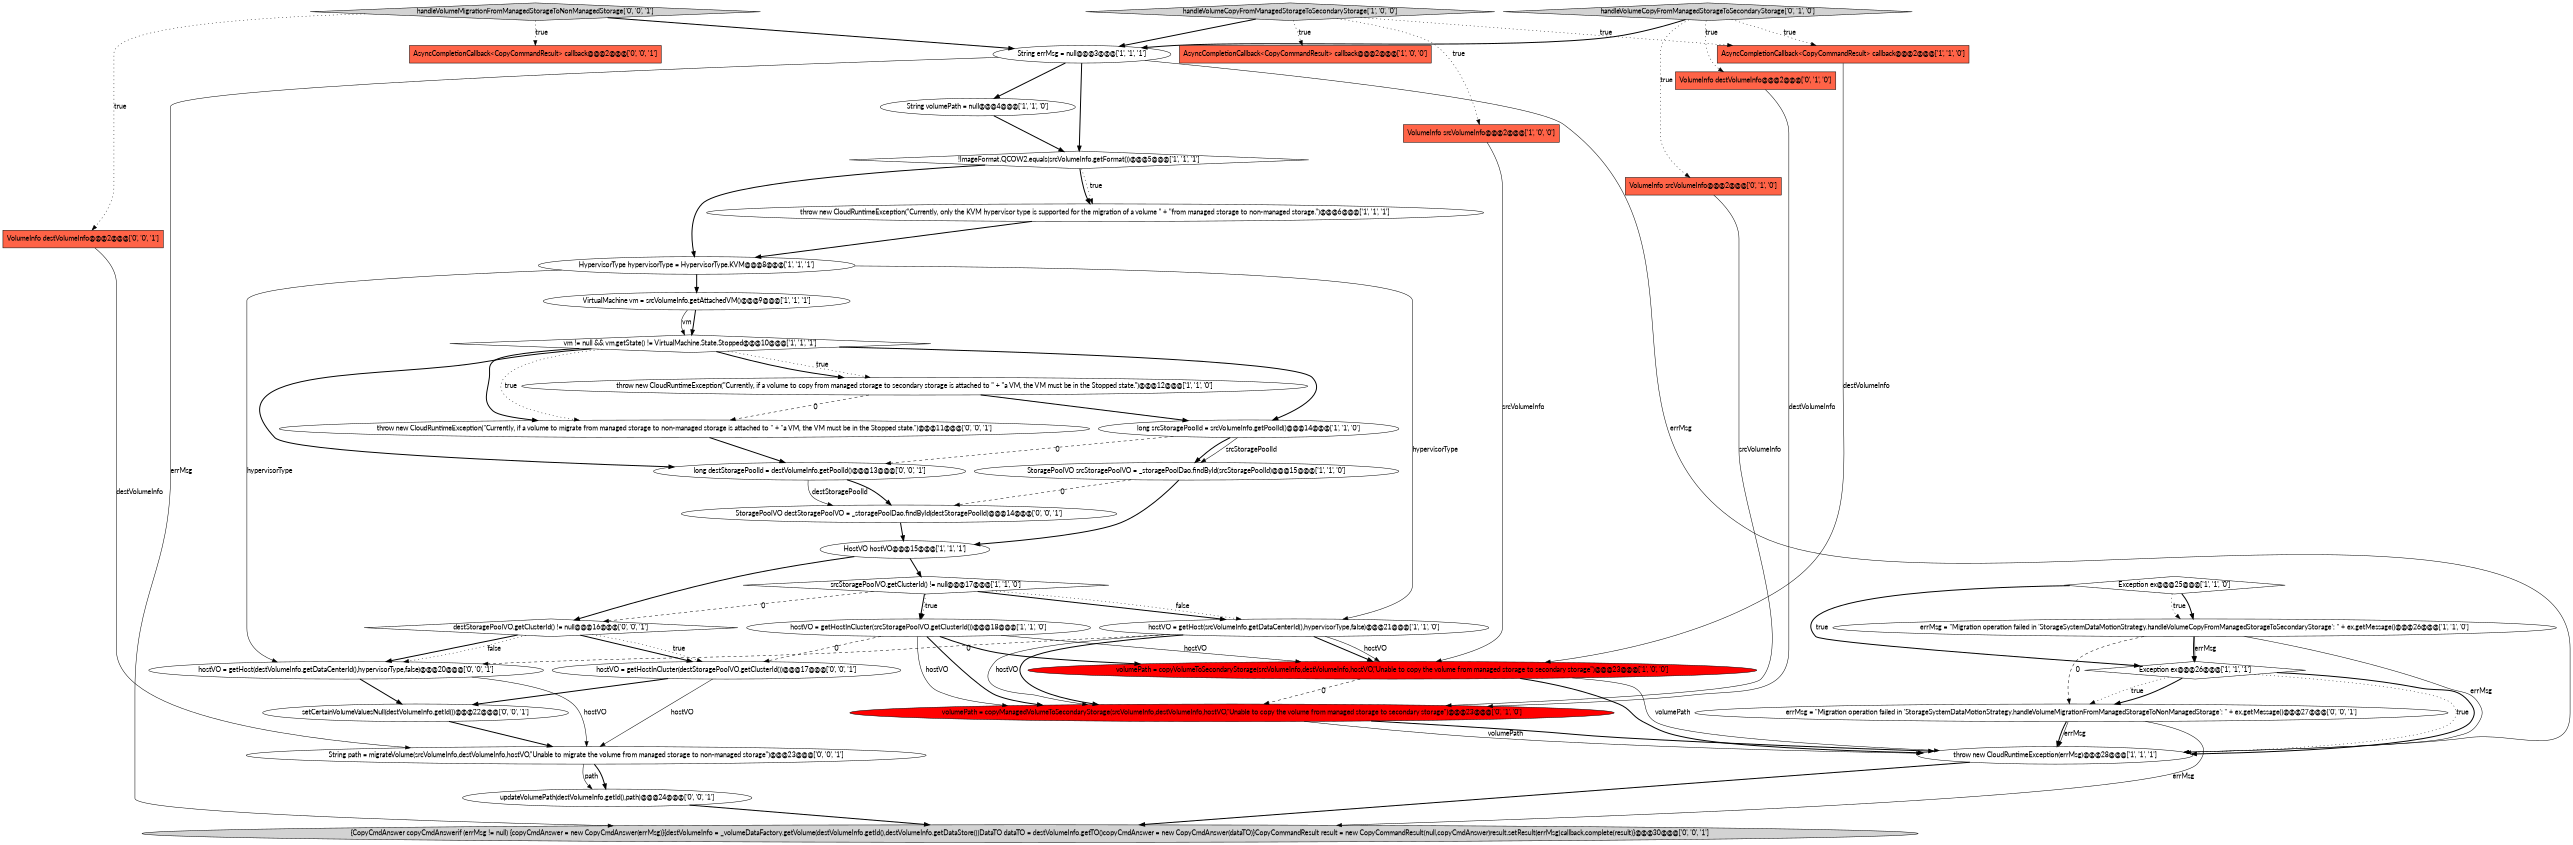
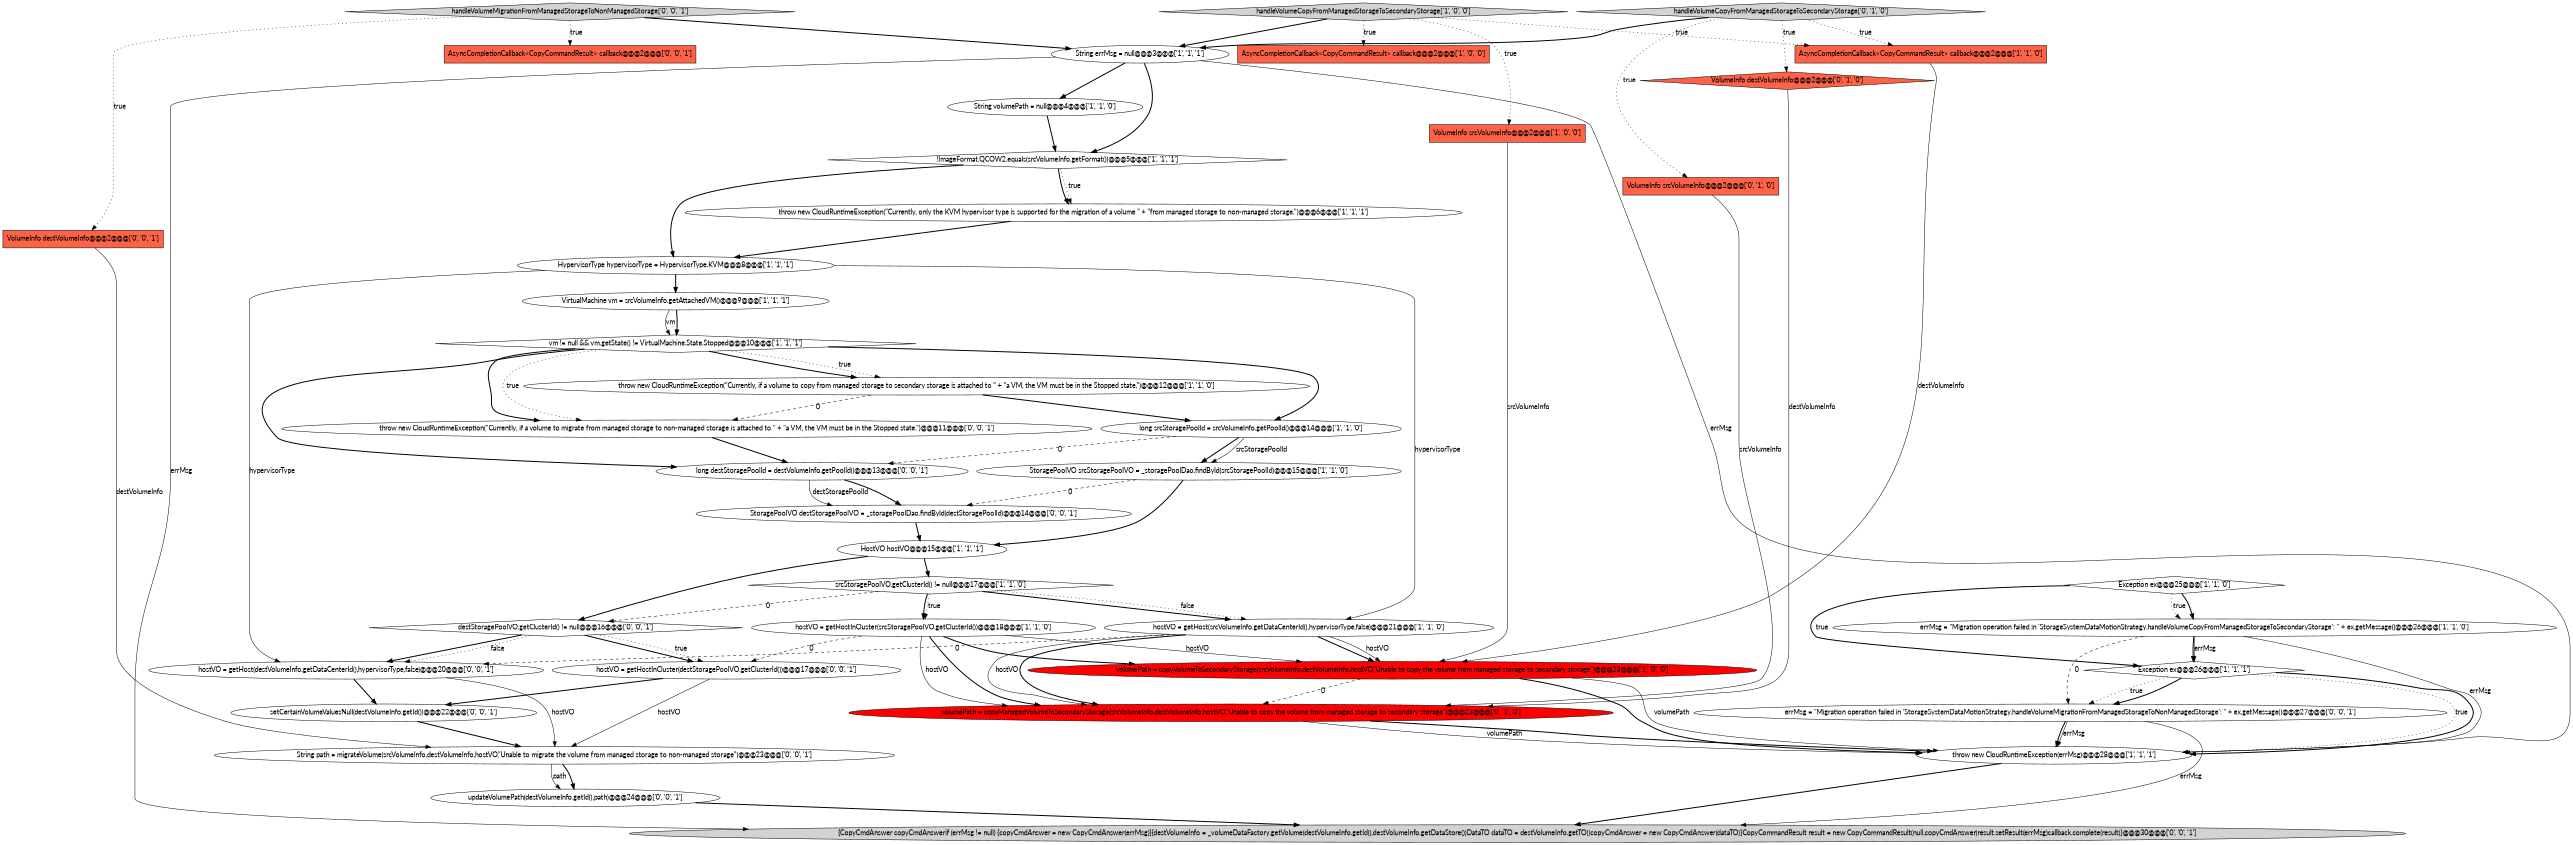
node "VolumeInfo destVolumeInfo@@@2@@@['0', '1', '0']": shape box -> diamond
